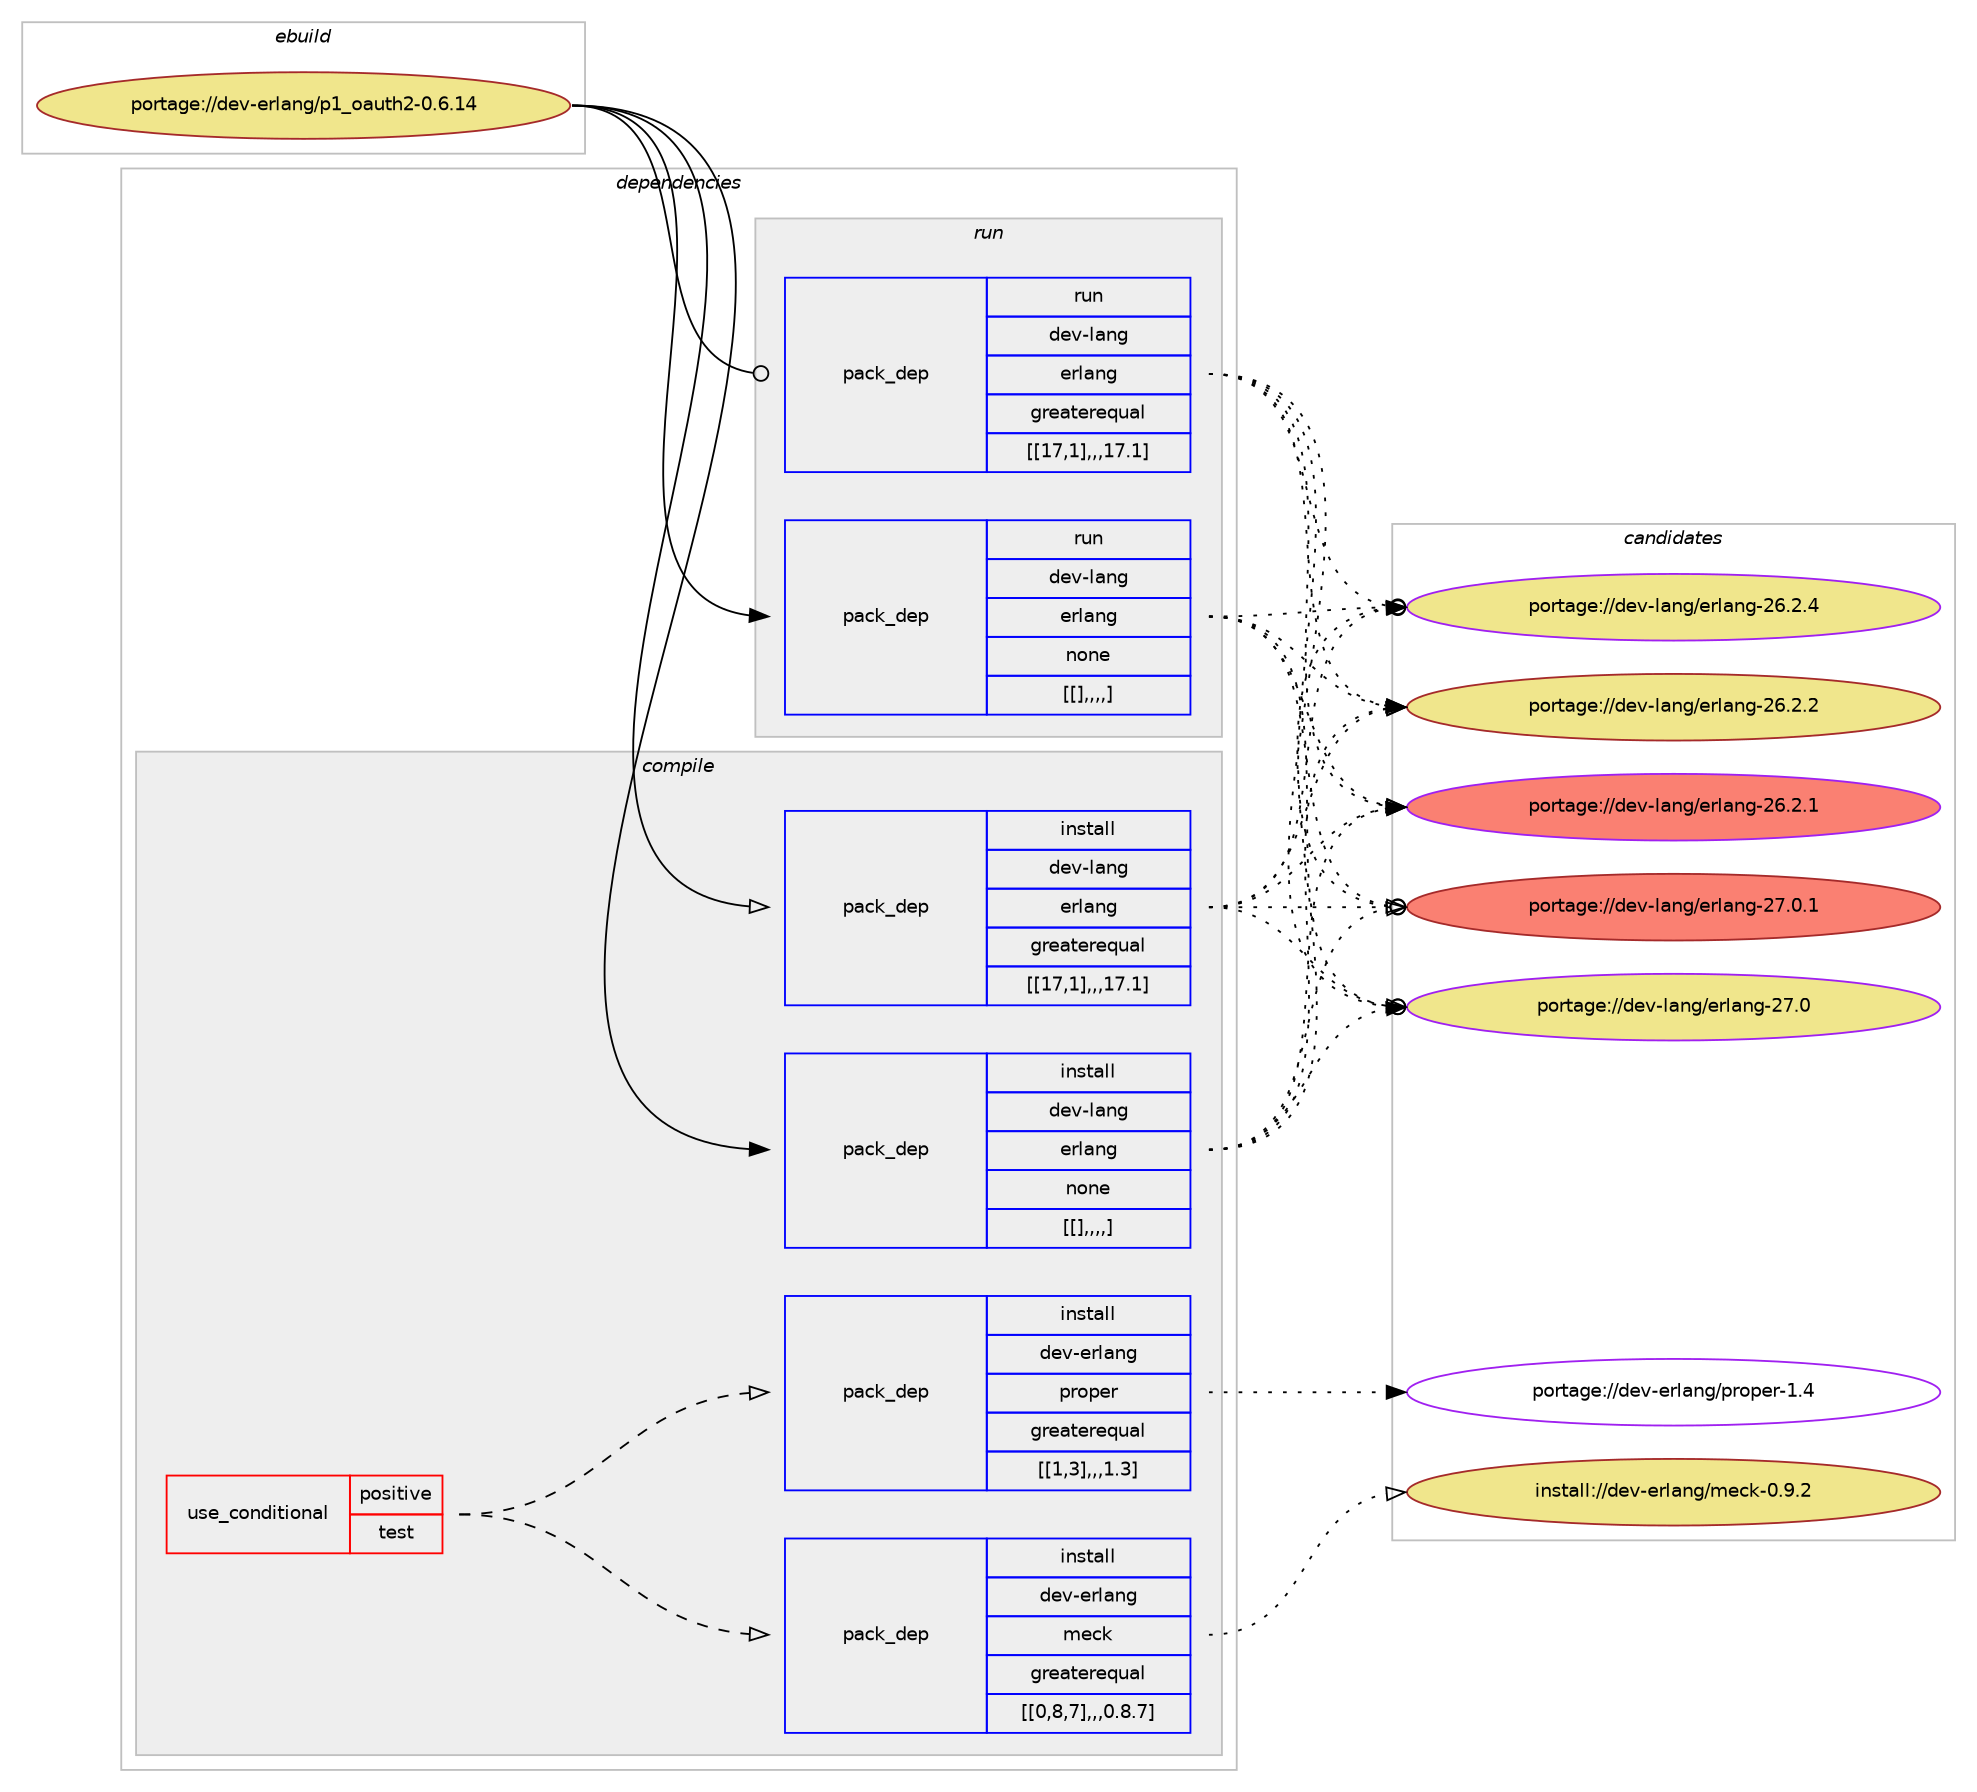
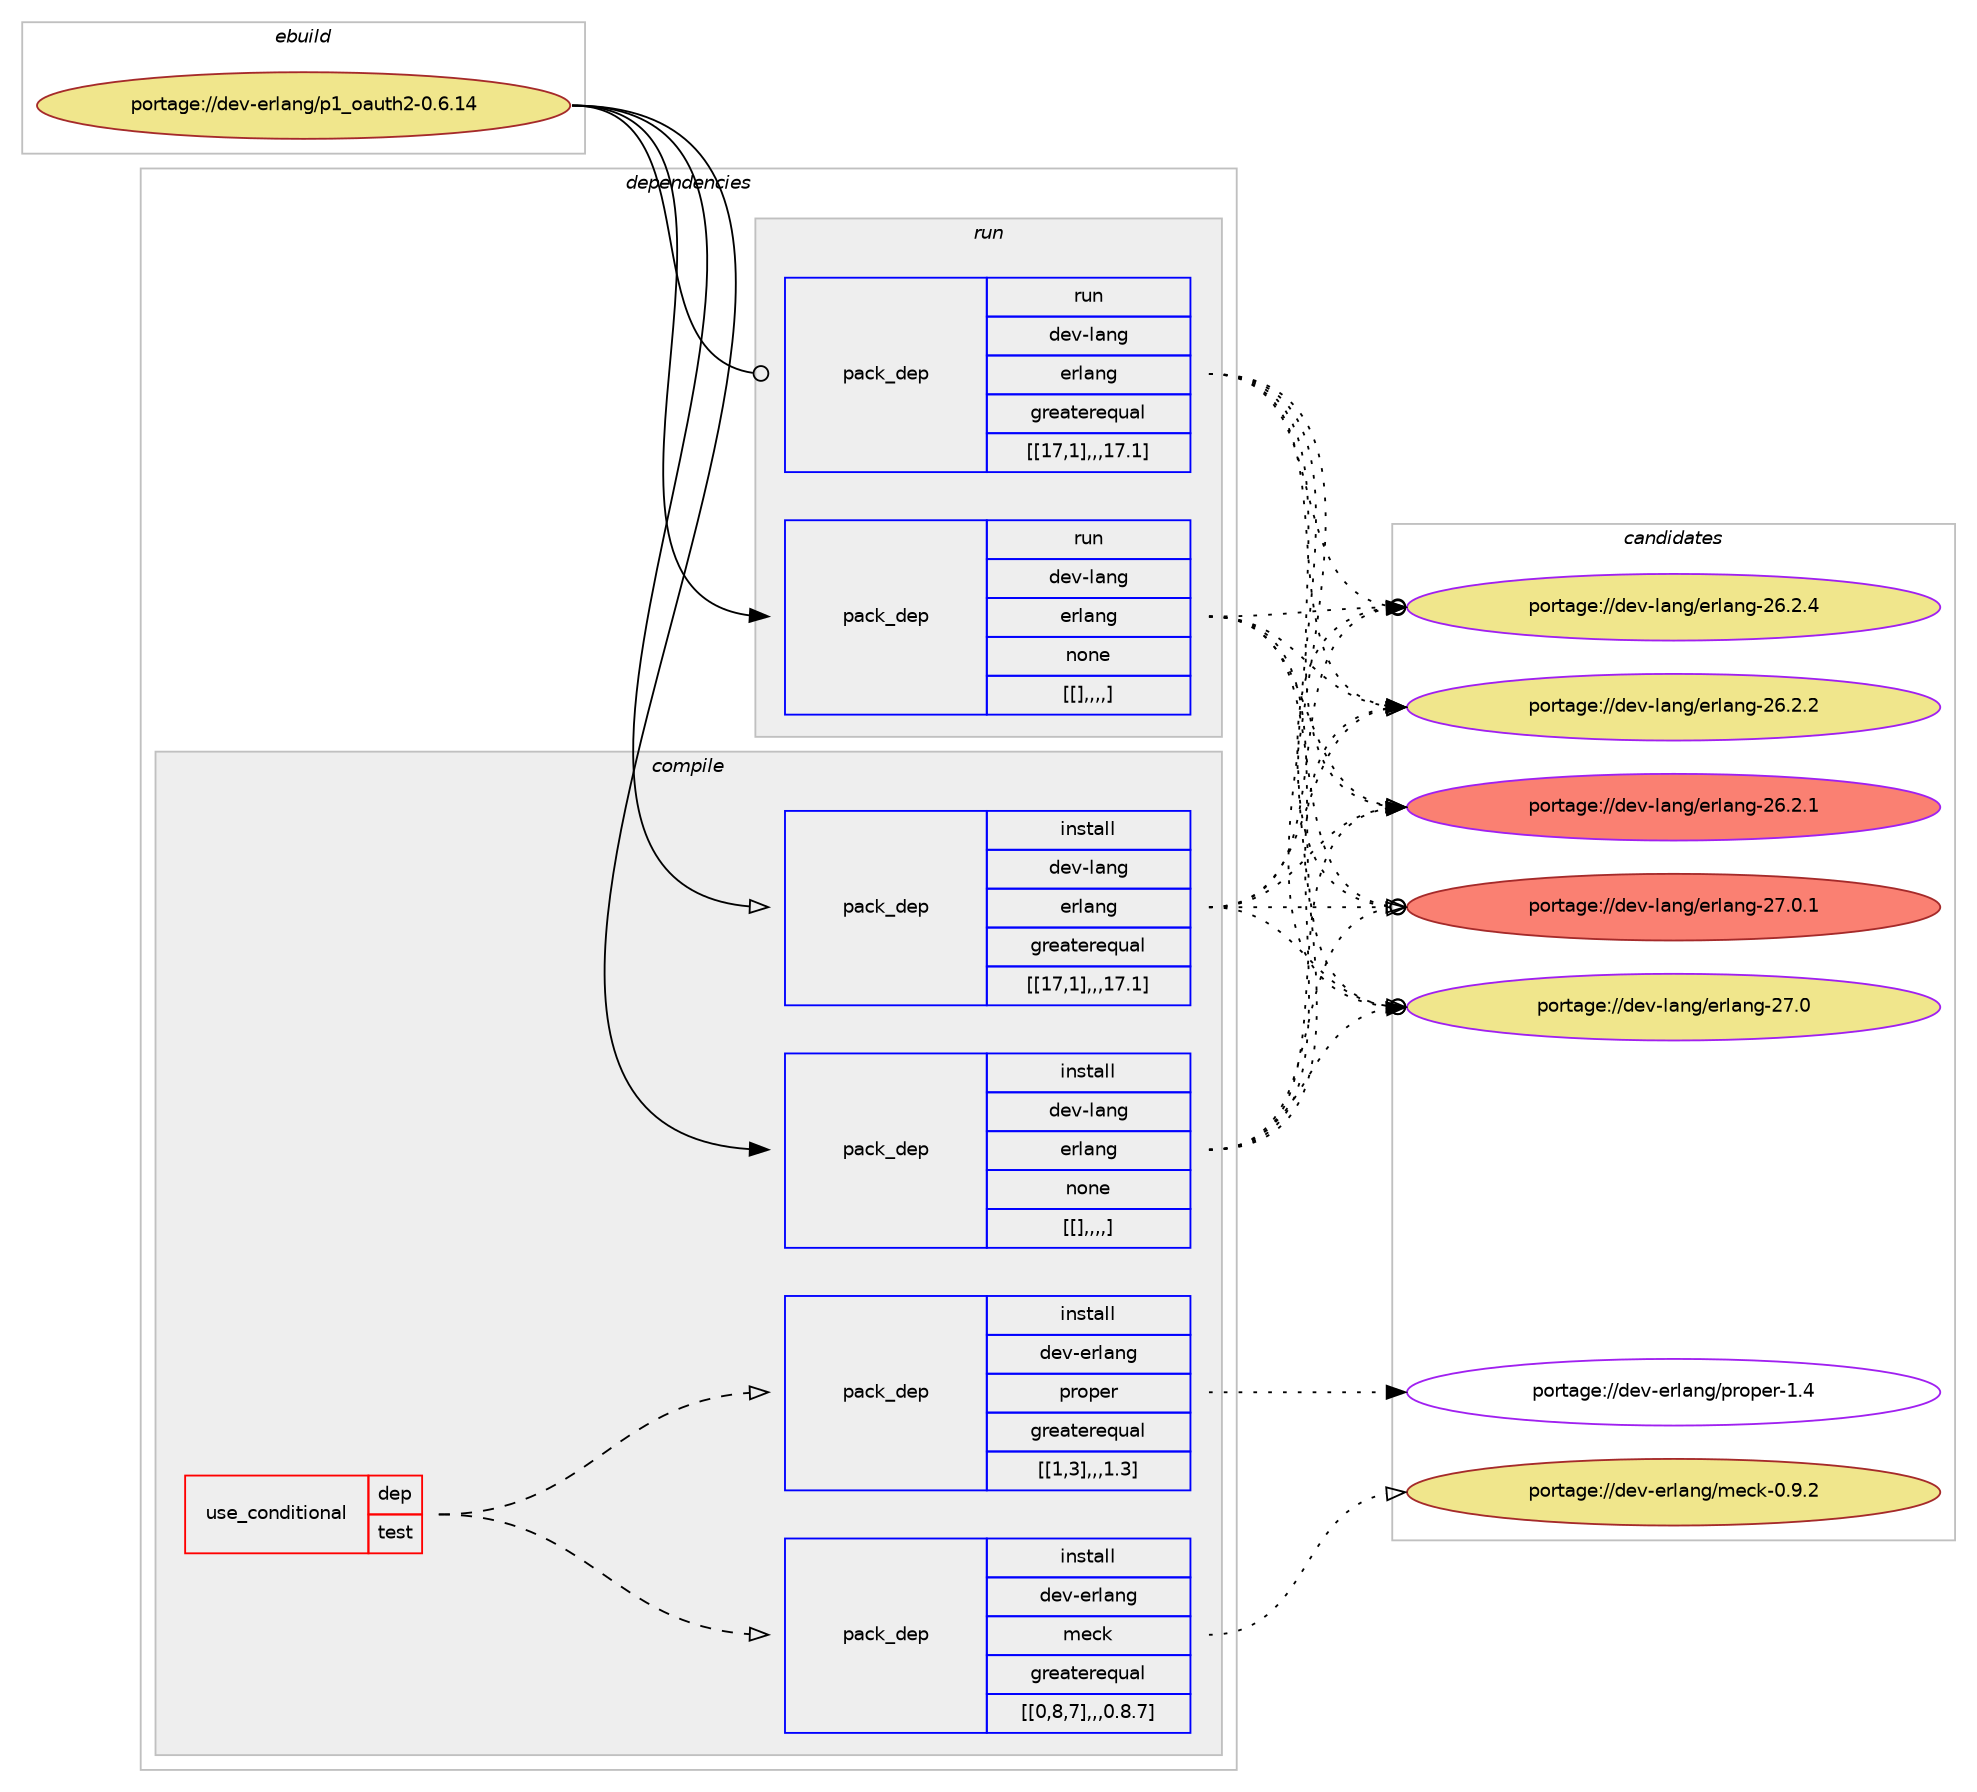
node "portage://dev-lang/erlang-26.2.2": color brown -> purple
node "install://dev-erlang/meck-0.9.2": label "install://dev-erlang/meck-0.9.2" -> "portage://dev-erlang/meck-0.9.2"
node "use_conditional": text "positive" -> "dep"
